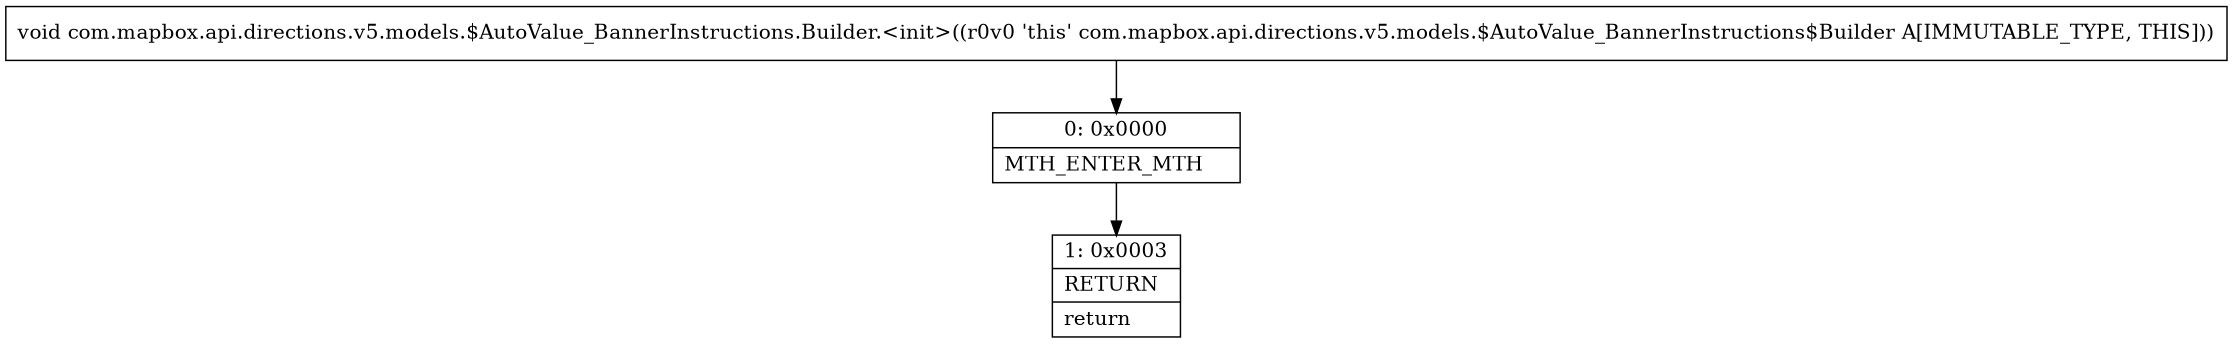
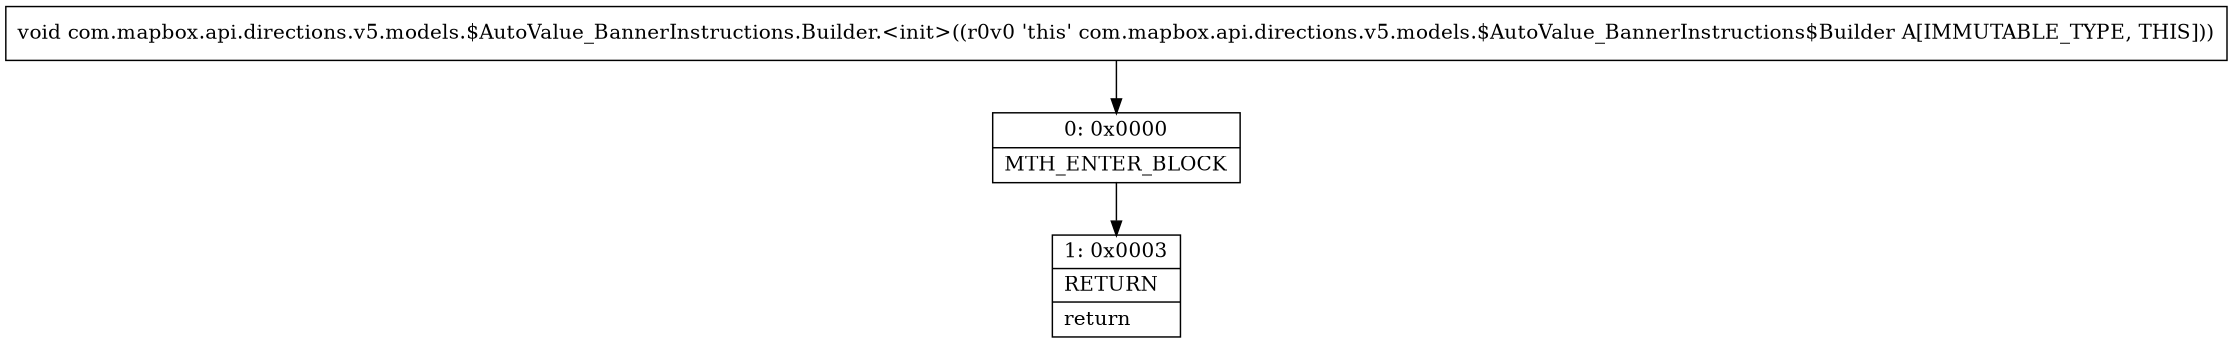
node "0: 0x0000": text "MTH_ENTER_MTH" -> "MTH_ENTER_BLOCK"
